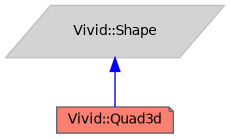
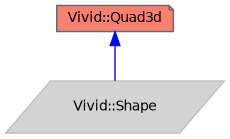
edge "Vivid::Quad3d" -> "Vivid::Shape": reversed
